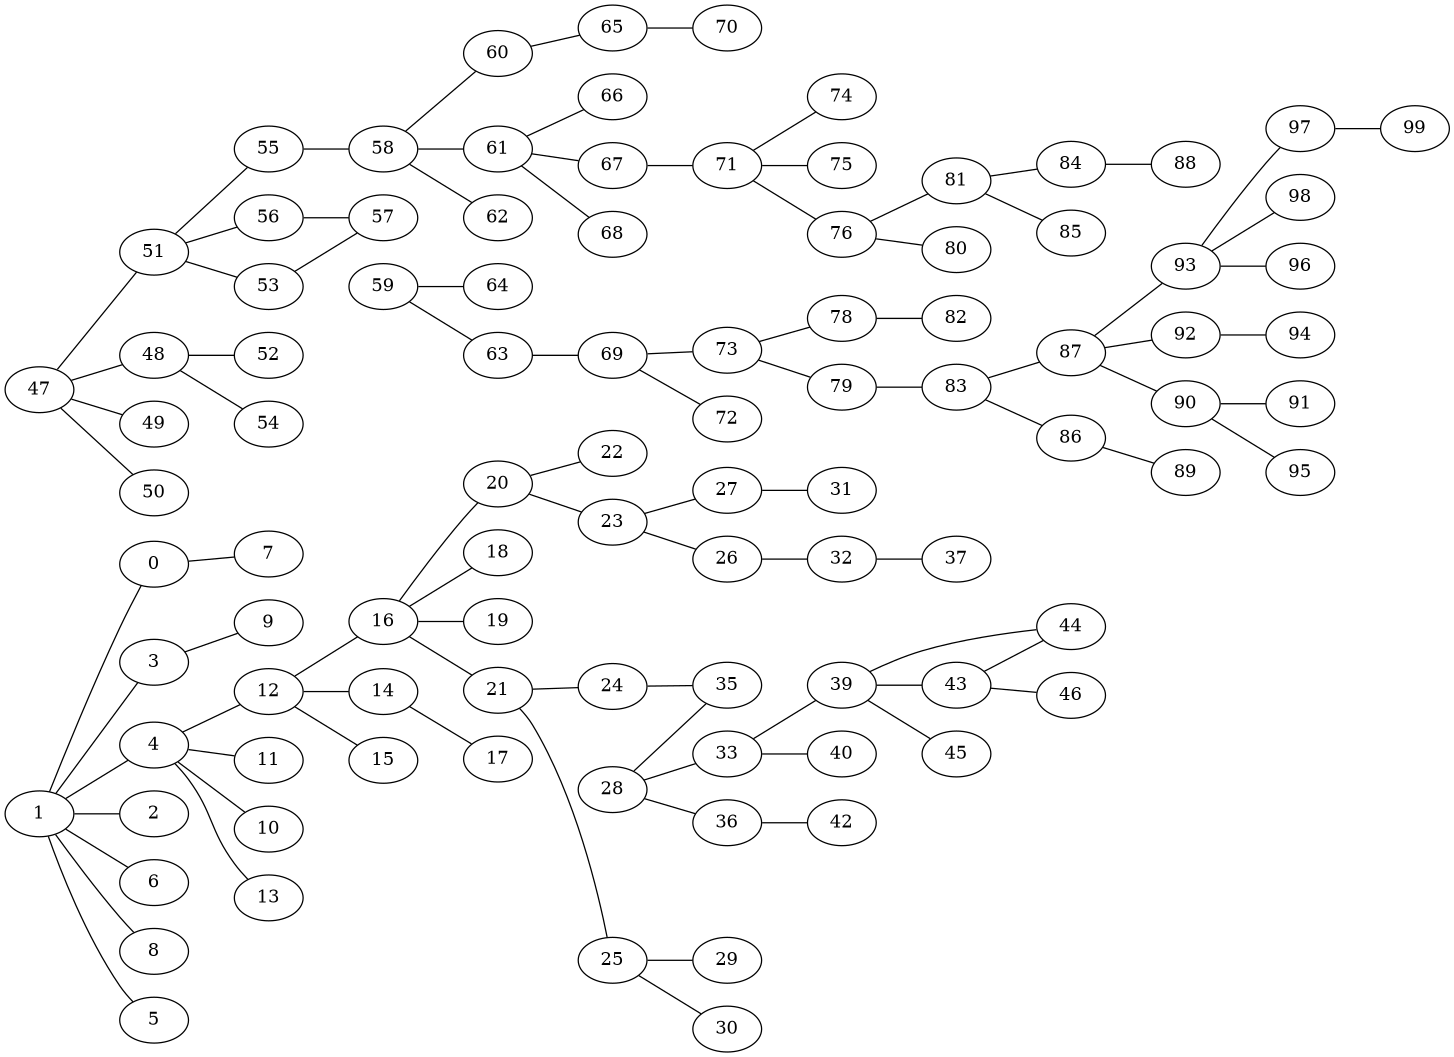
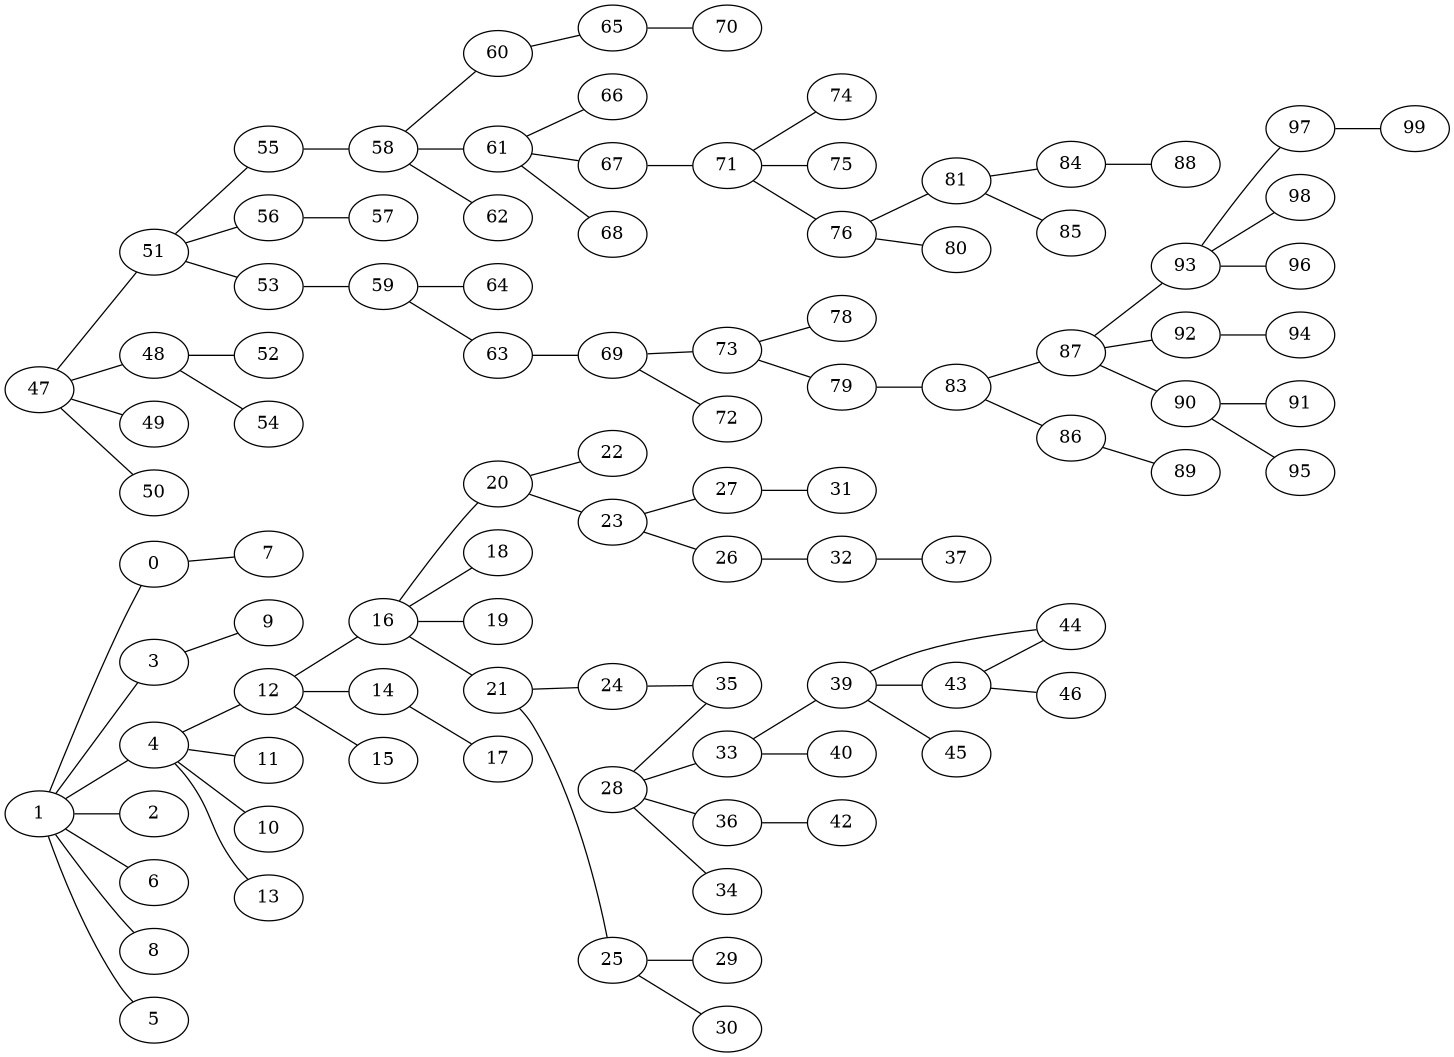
edge "57" -- "53": now "59" -- "53"
node "82": removed
node "34": added
